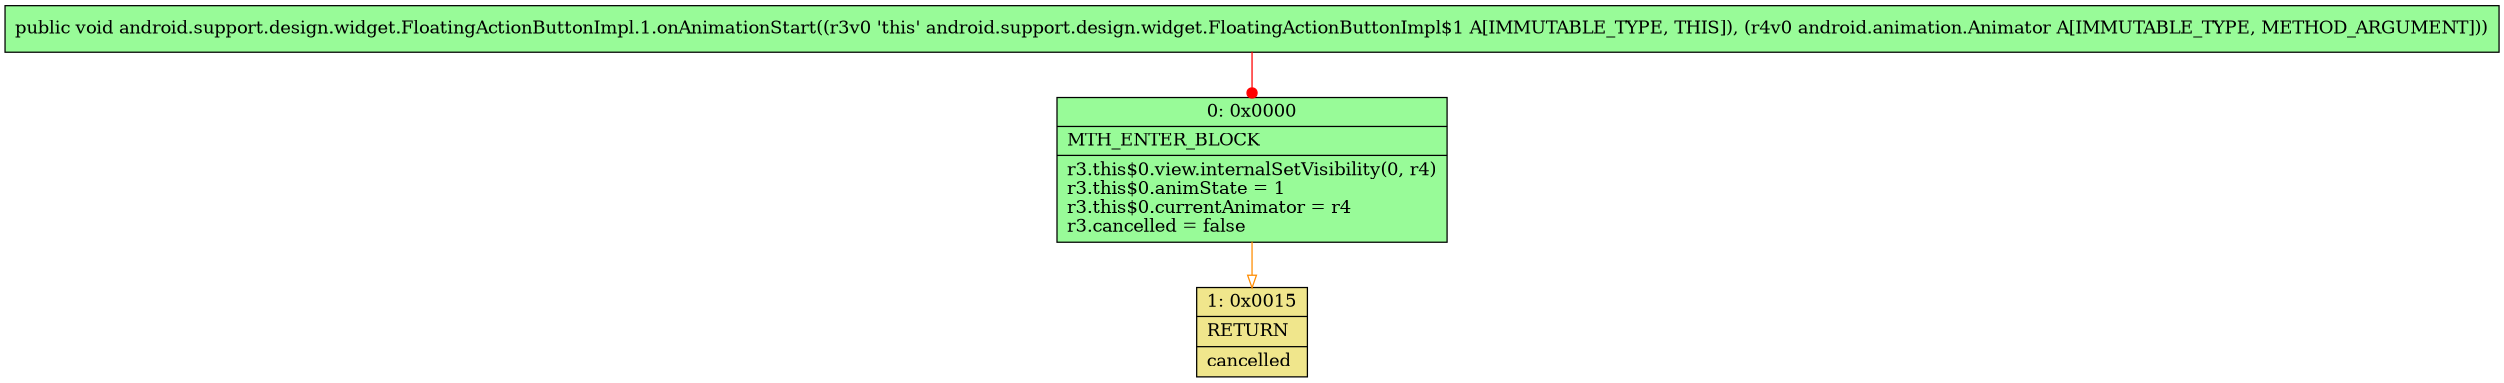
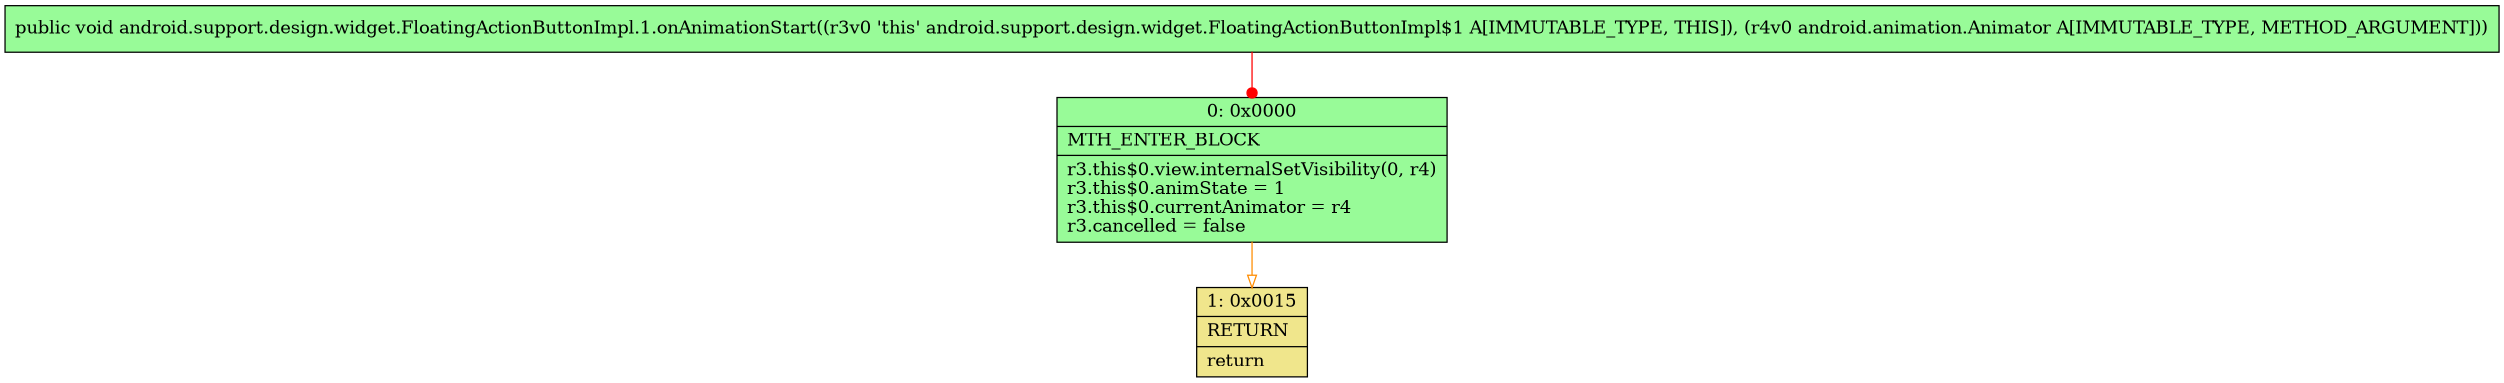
node "1: 0x0015": text "cancelled" -> "return"
